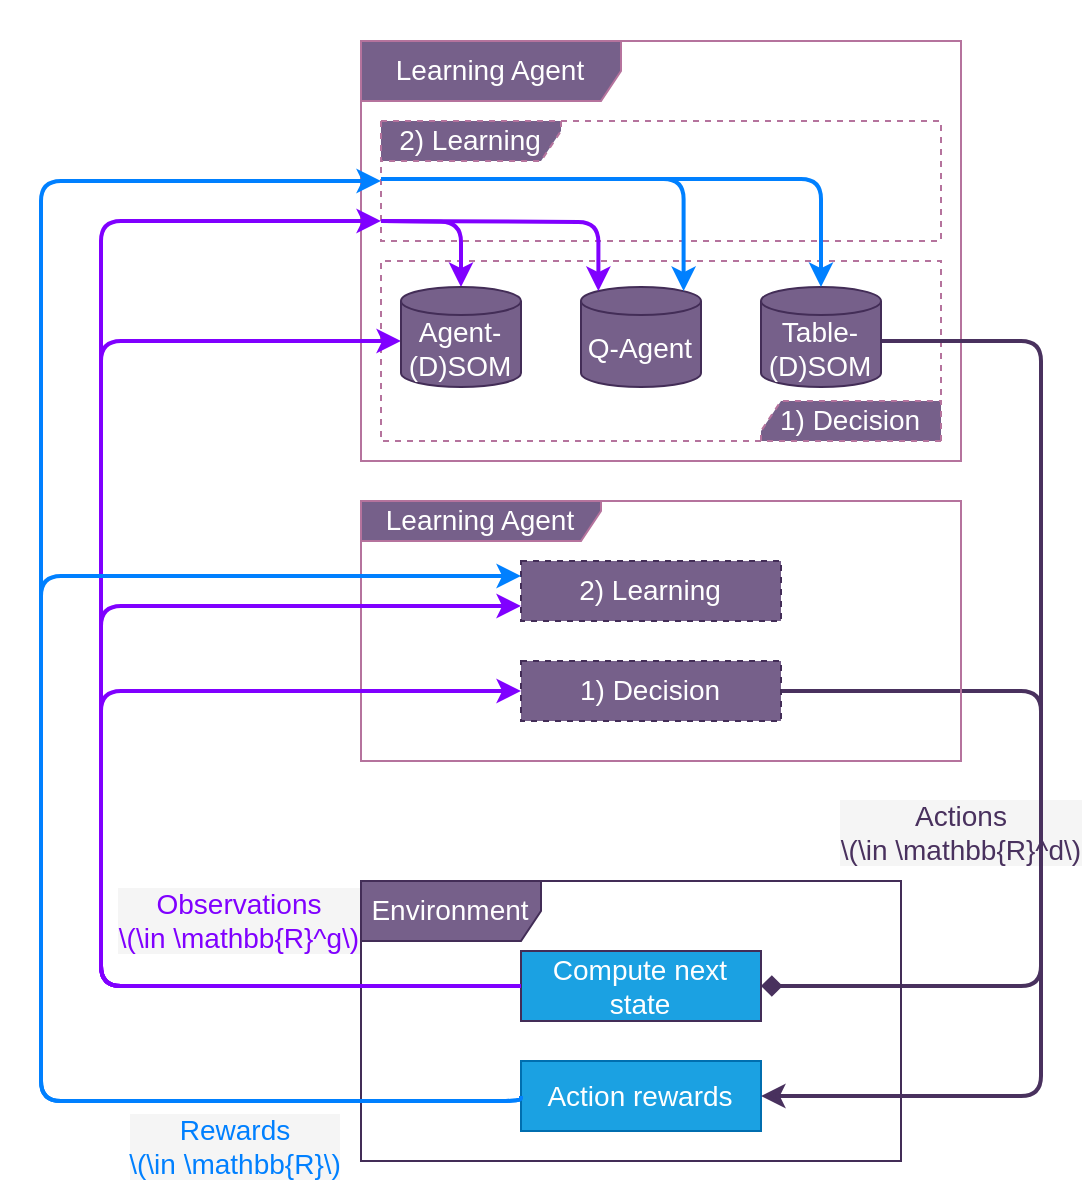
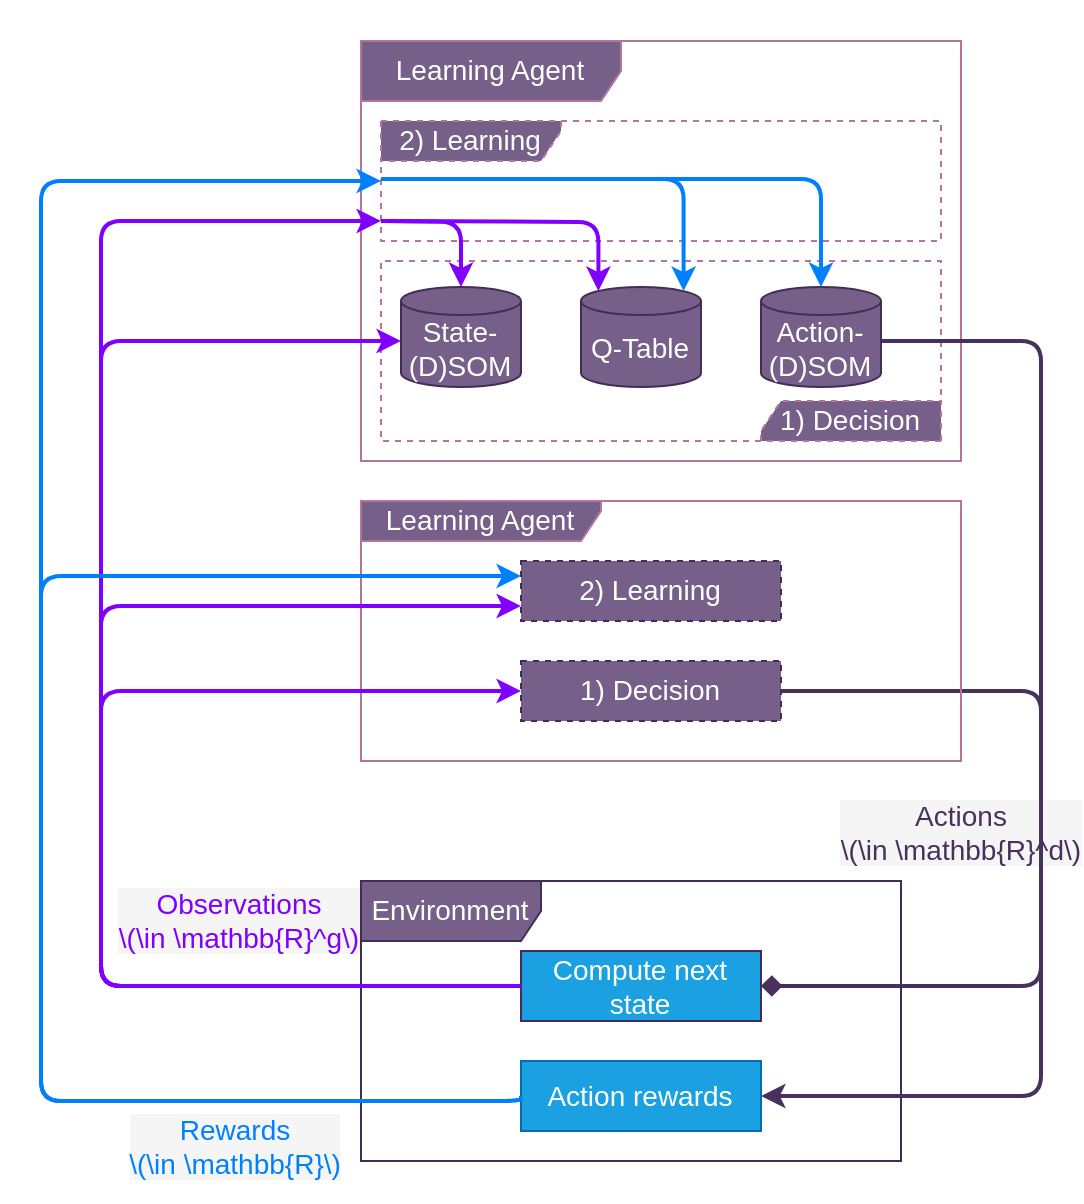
node "Agent-(D)SOM": label "Agent-(D)SOM" -> "State-(D)SOM"
node "Q-Agent": label "Q-Agent" -> "Q-Table"
node "Table-(D)SOM": label "Table-(D)SOM" -> "Action-(D)SOM"
